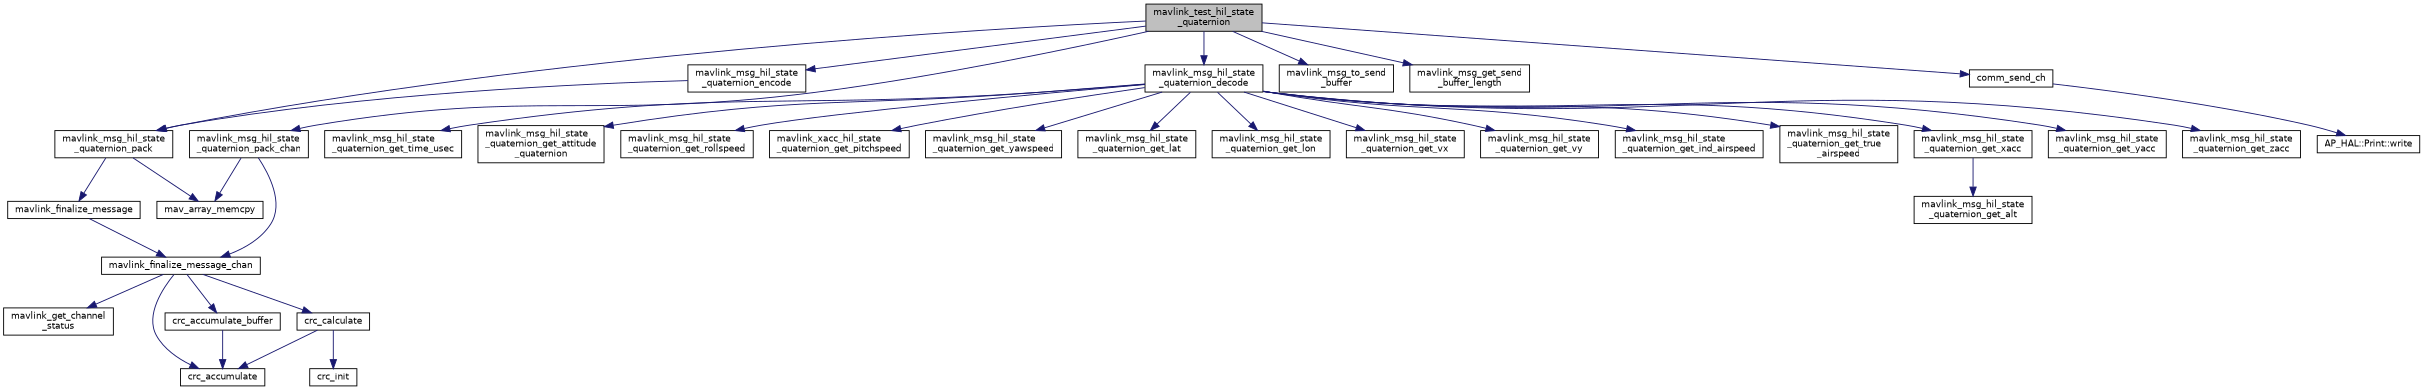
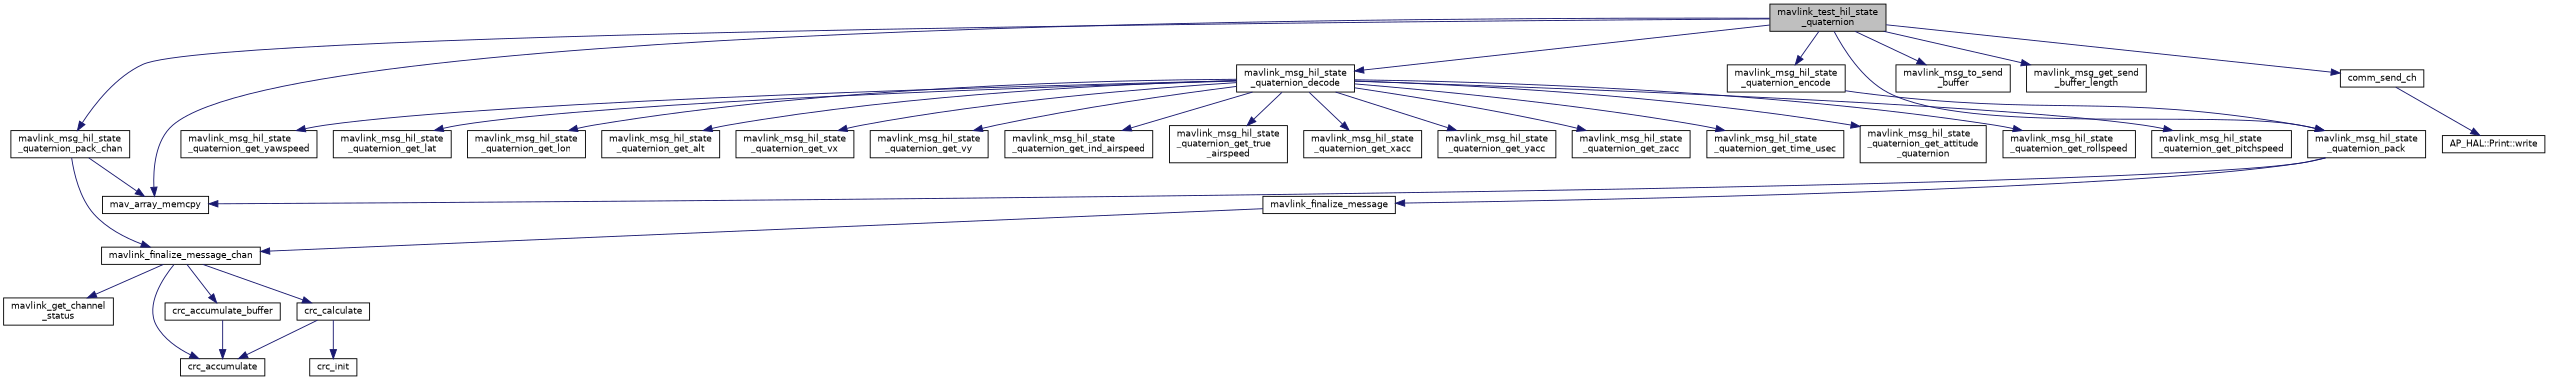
edge "mavlink_test_hil_state _quaternion" -> "mav_array_memcpy": added
node "mavlink_xacc_hil_state _quaternion_get_pitchspeed": label "mavlink_xacc_hil_state _quaternion_get_pitchspeed" -> "mavlink_msg_hil_state _quaternion_get_pitchspeed"
edge "mavlink_msg_hil_state _quaternion_get_xacc" -> "mavlink_msg_hil_state _quaternion_get_alt": now "mavlink_msg_hil_state _quaternion_decode" -> "mavlink_msg_hil_state _quaternion_get_alt"
